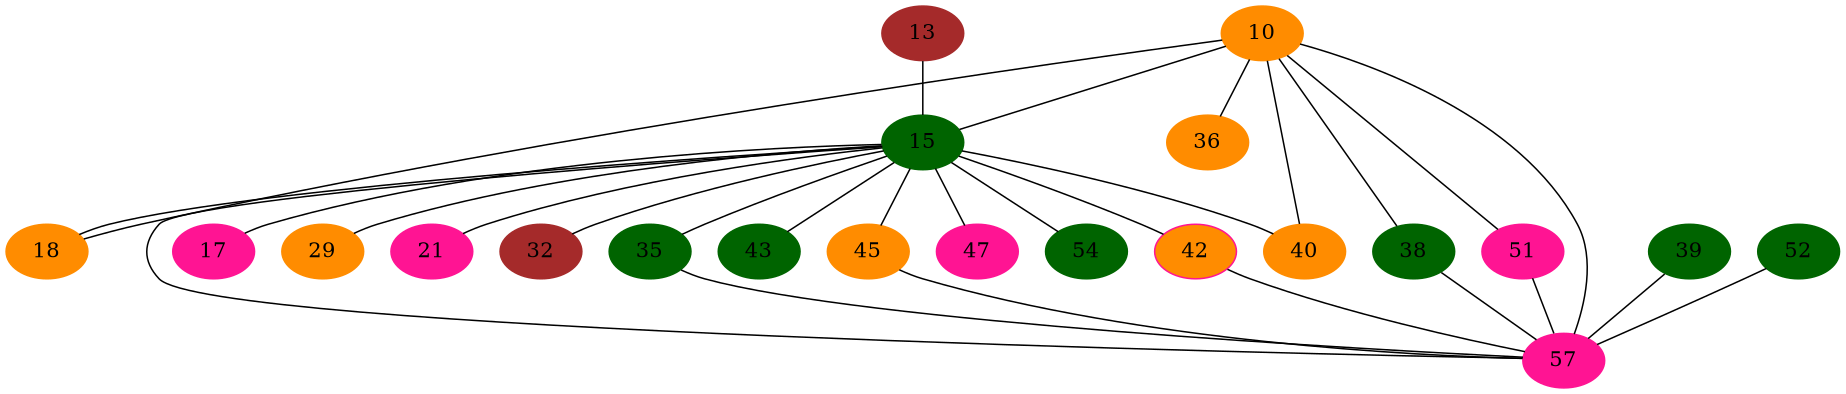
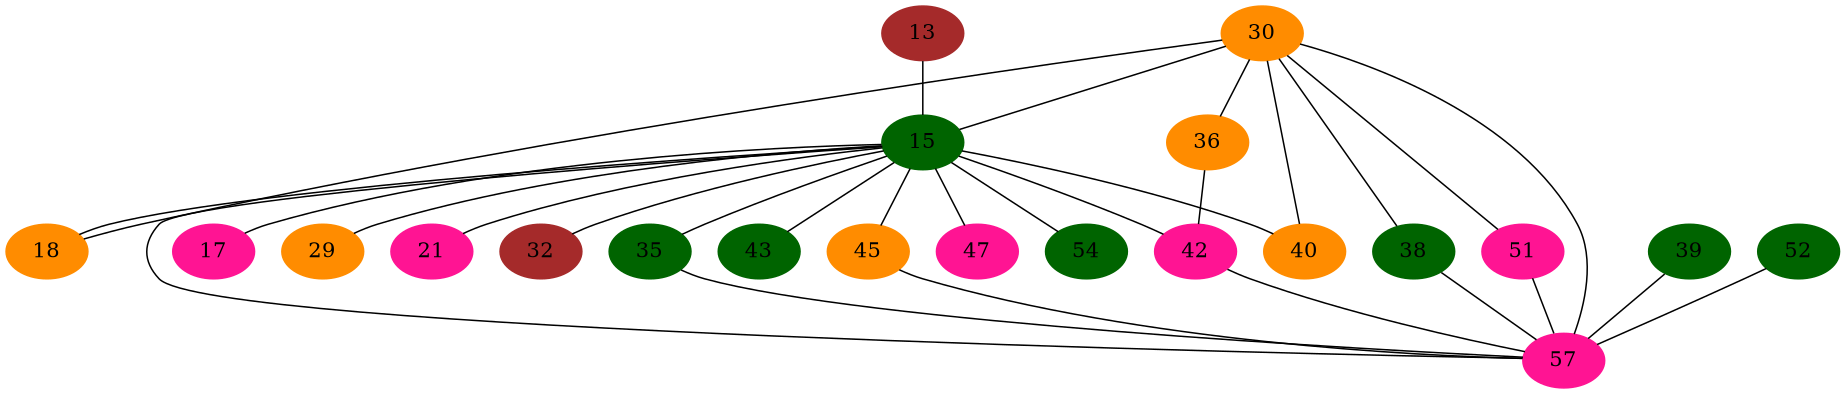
node "10": label "10" -> "30"
edge "36" -- "42": added
node "42": fillcolor darkorange -> deeppink
